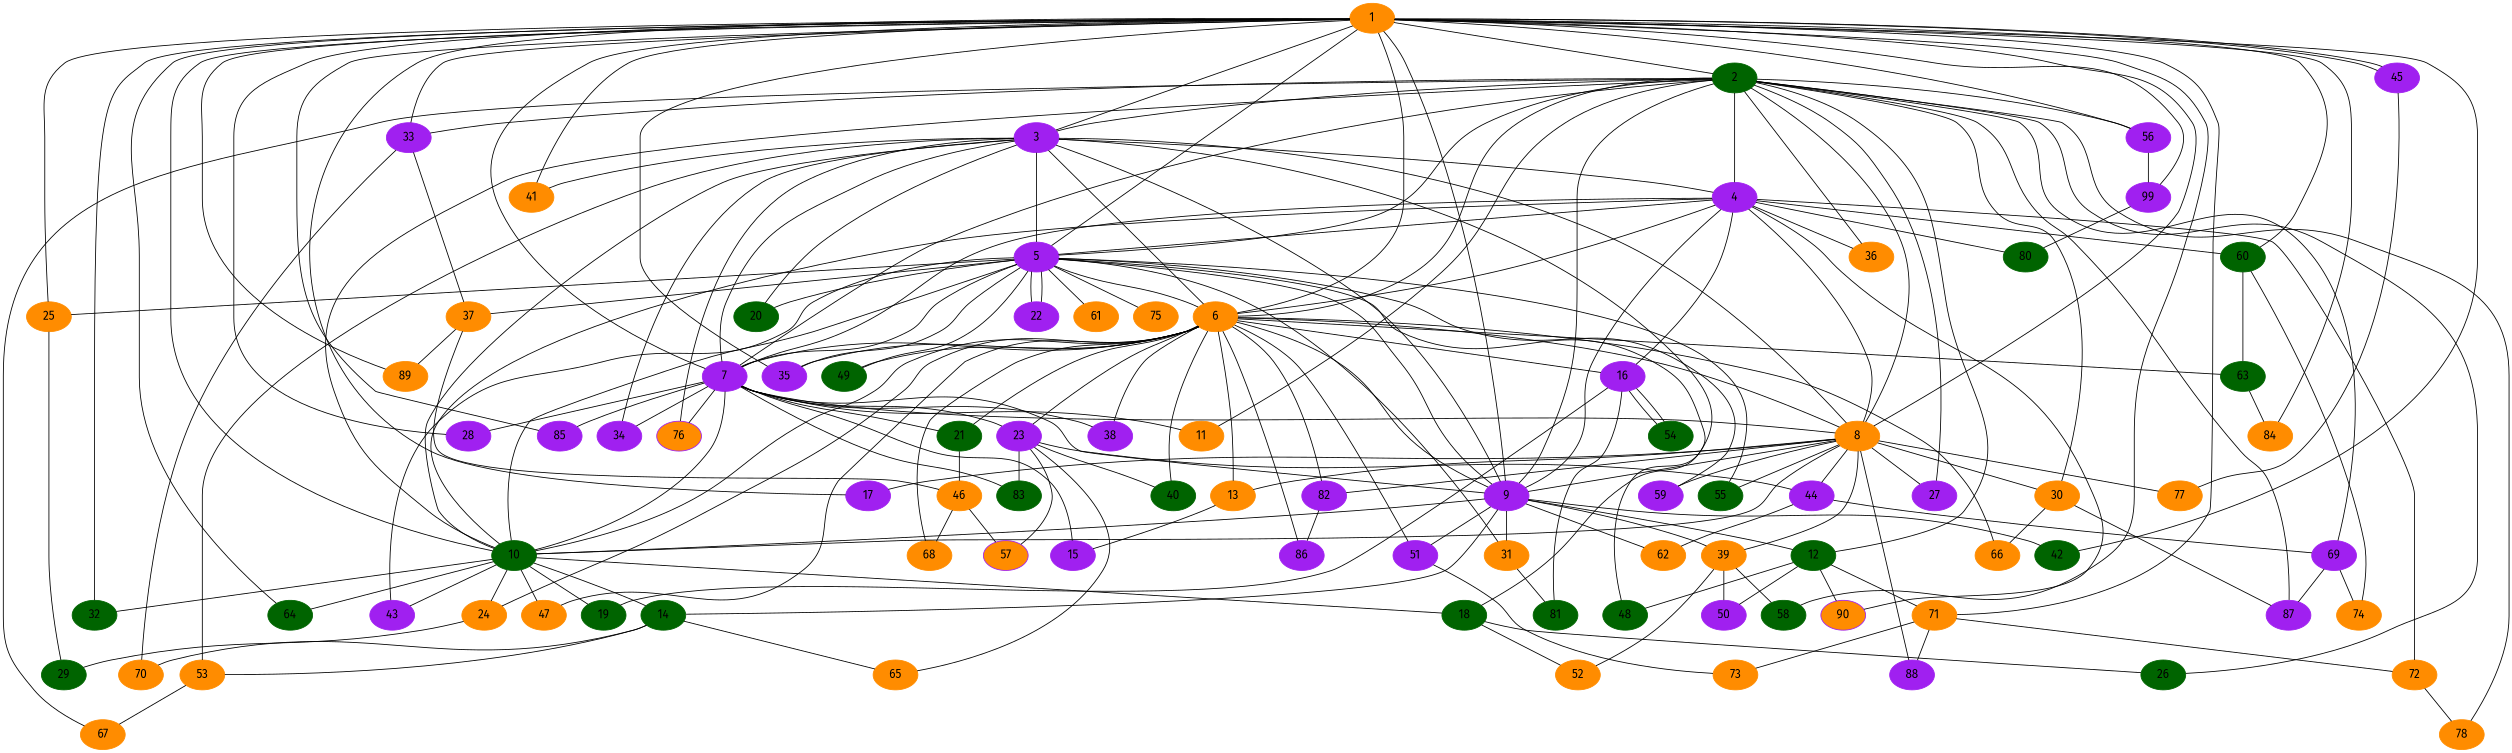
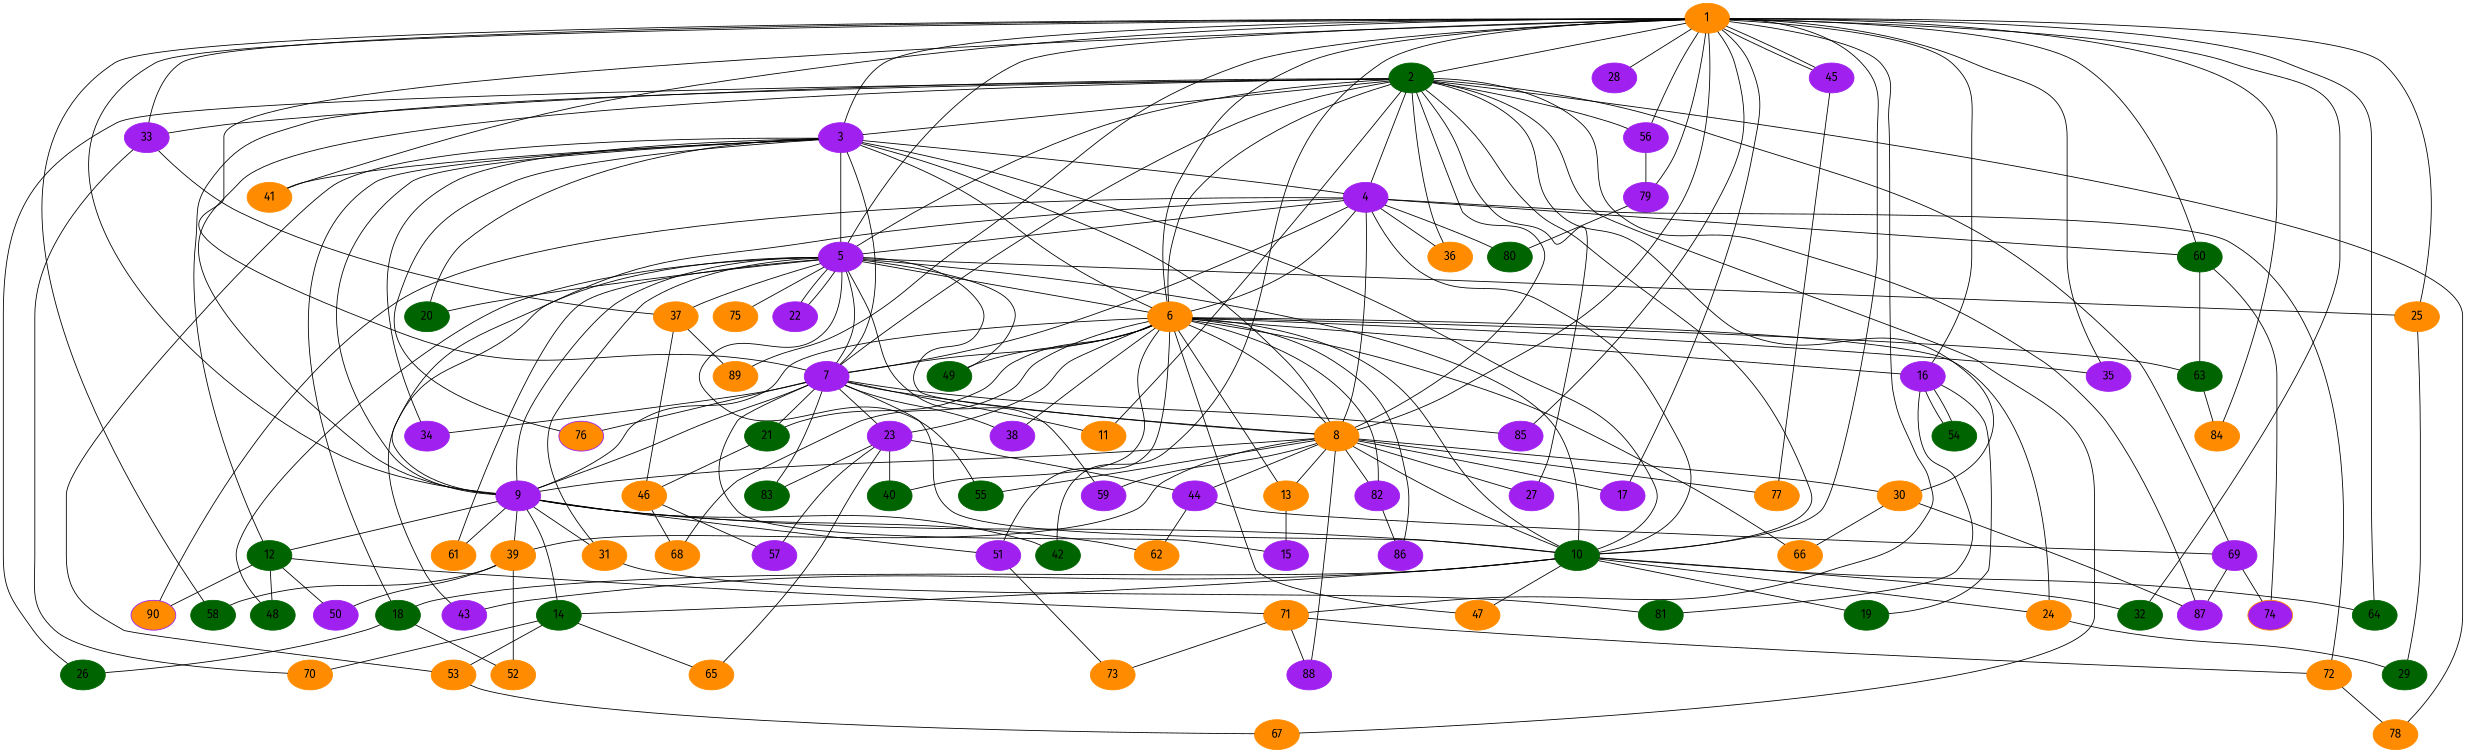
node "99": label "99" -> "79"
edge "4" -- "16": now "1" -- "16"
edge "5" -- "35": now "5" -- "8"
edge "7" -- "28": removed
edge "9" -- "61": added
node "57": fillcolor darkorange -> purple
node "74": fillcolor darkorange -> purple
